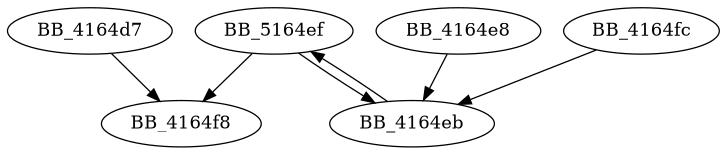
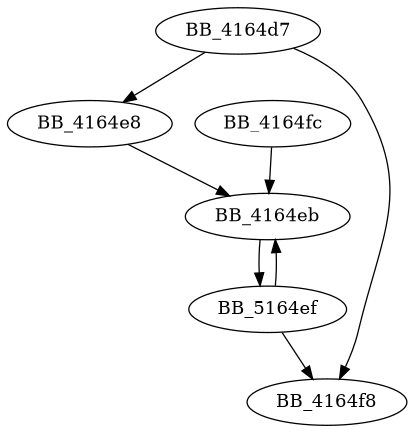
edge "BB_4164d7" -> "BB_4164e8": added
